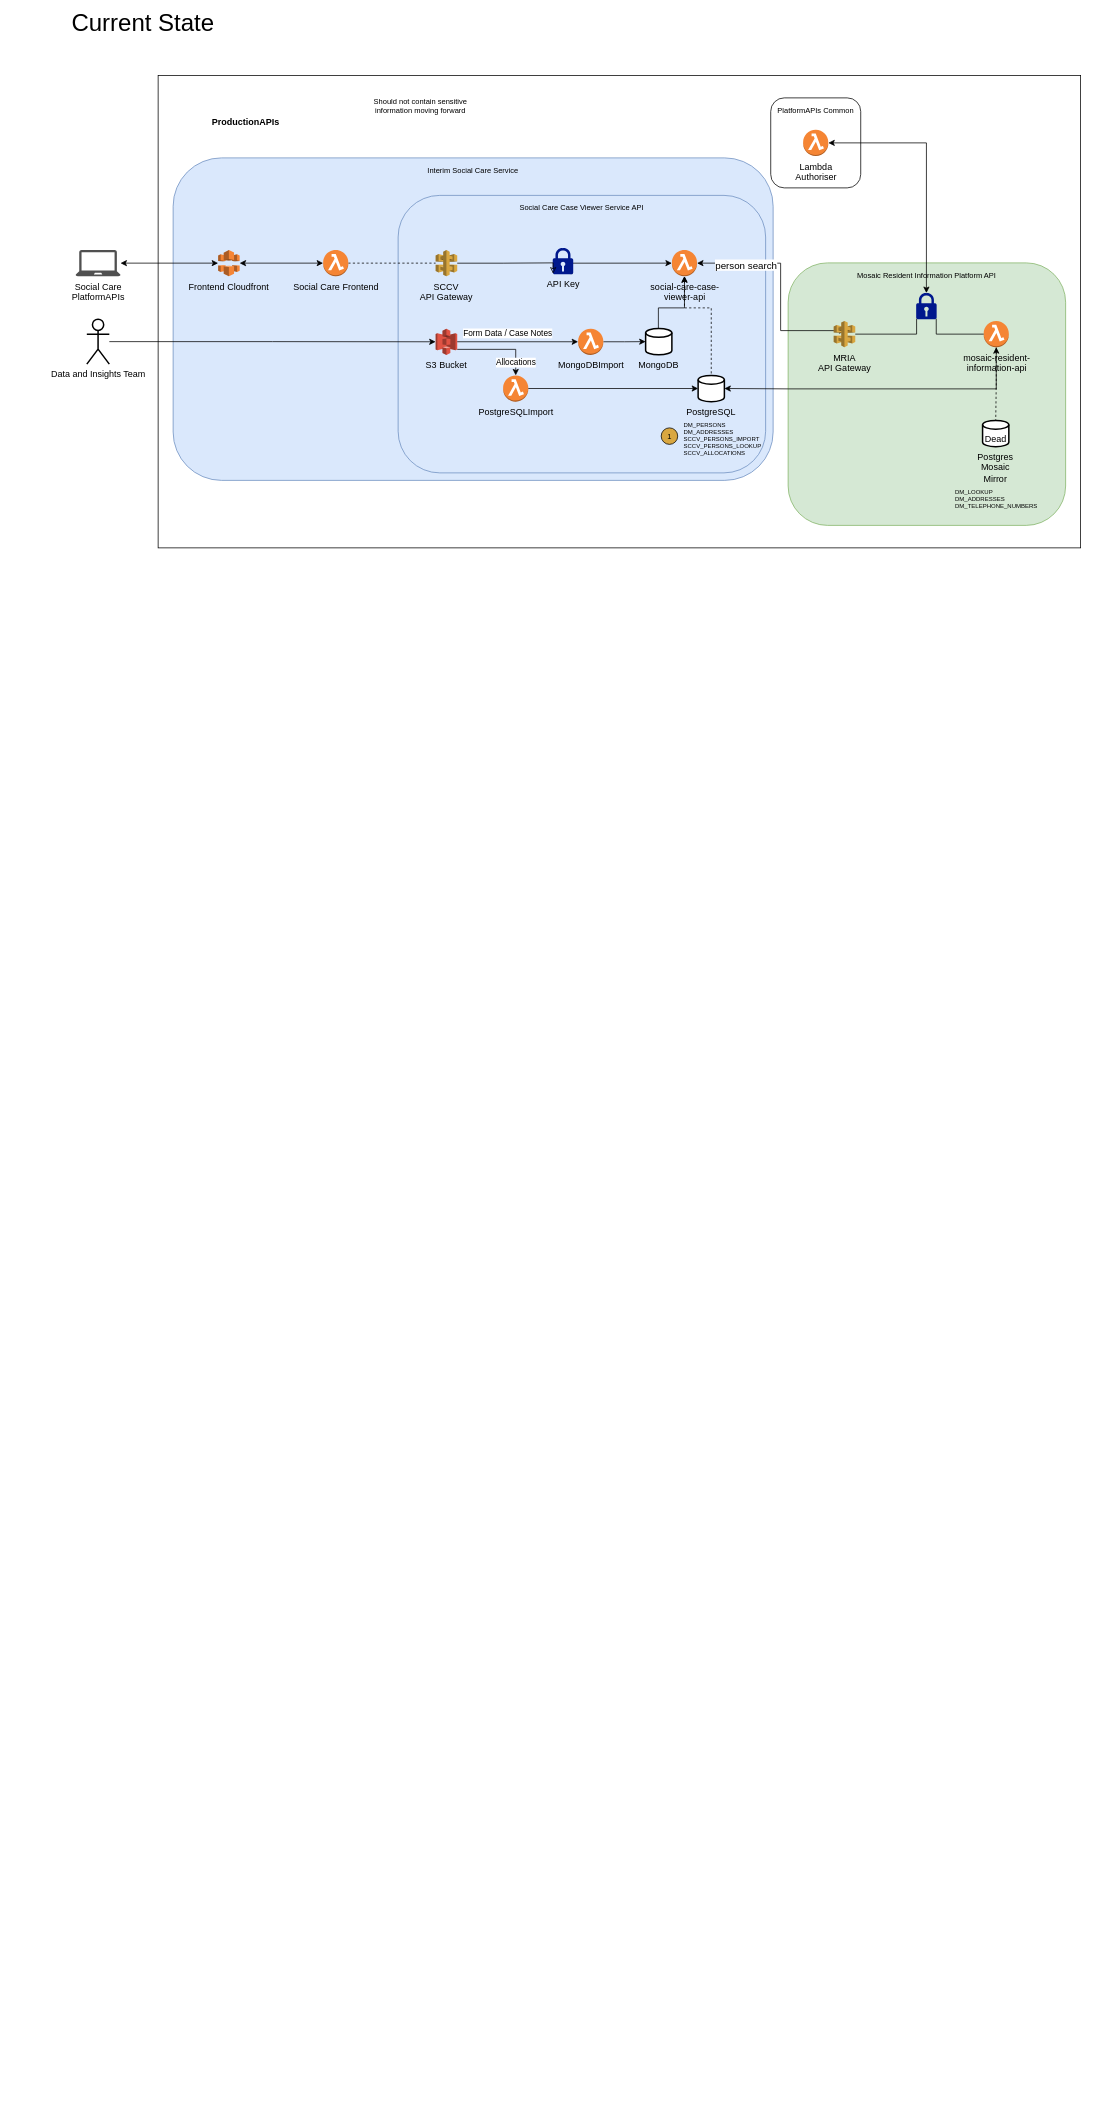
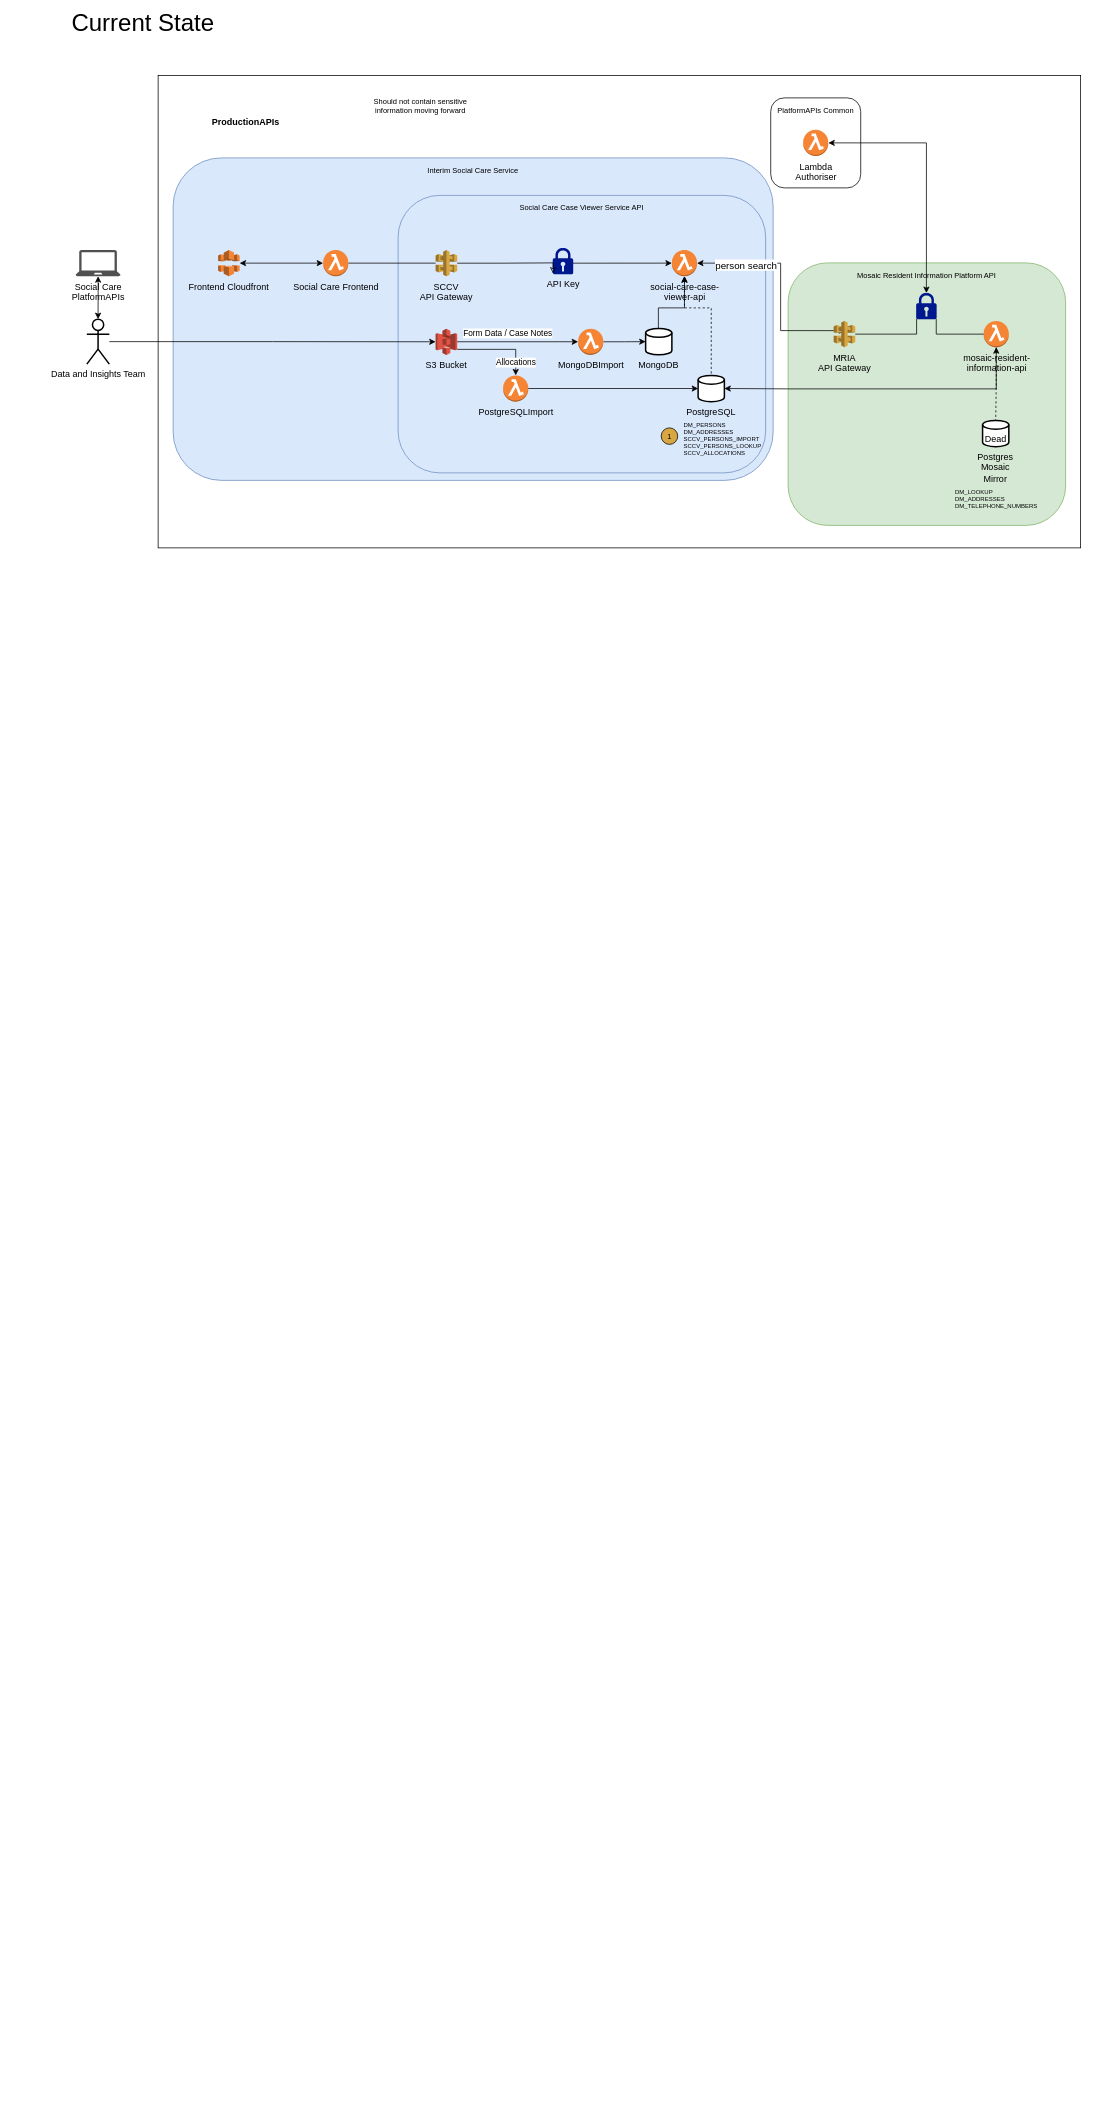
edge "Social Care PlatformAPIs" -- "Frontend Cloudfront": now "Social Care PlatformAPIs" -- "Data and Insights Team"
edge "Social Care Frontend" -- "SCCV API Gateway": style dashed -> solid
